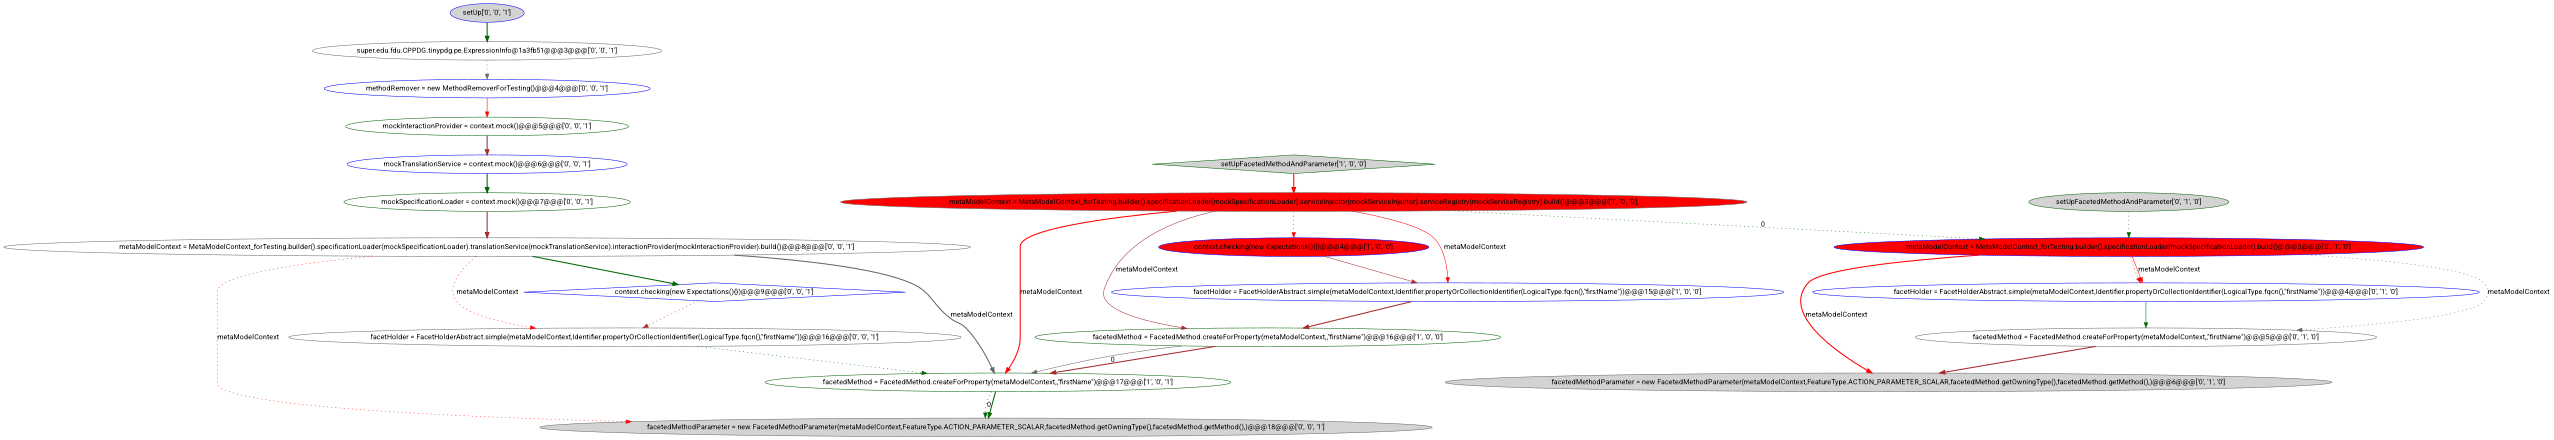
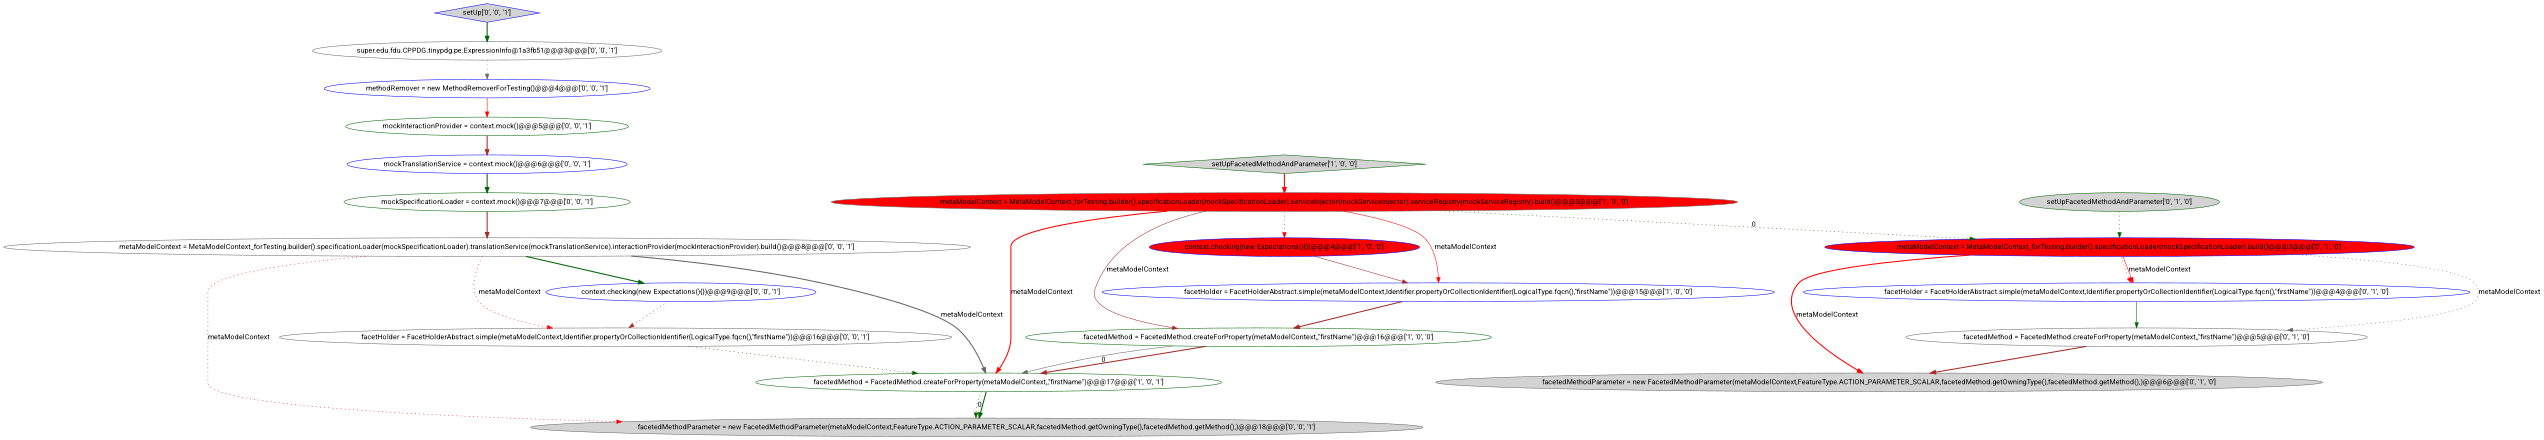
node "setUp['0', '0', '1']": shape ellipse -> diamond
node "context.checking(new Expectations(){})@@@9@@@['0', '0', '1']": shape diamond -> ellipse
